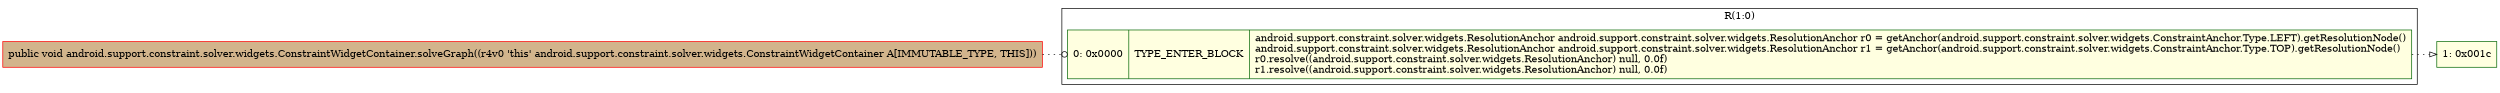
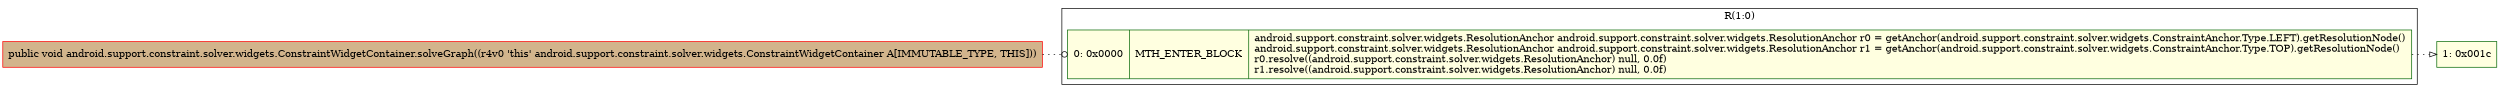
node "0: 0x0000": text "TYPE_ENTER_BLOCK" -> "MTH_ENTER_BLOCK"
